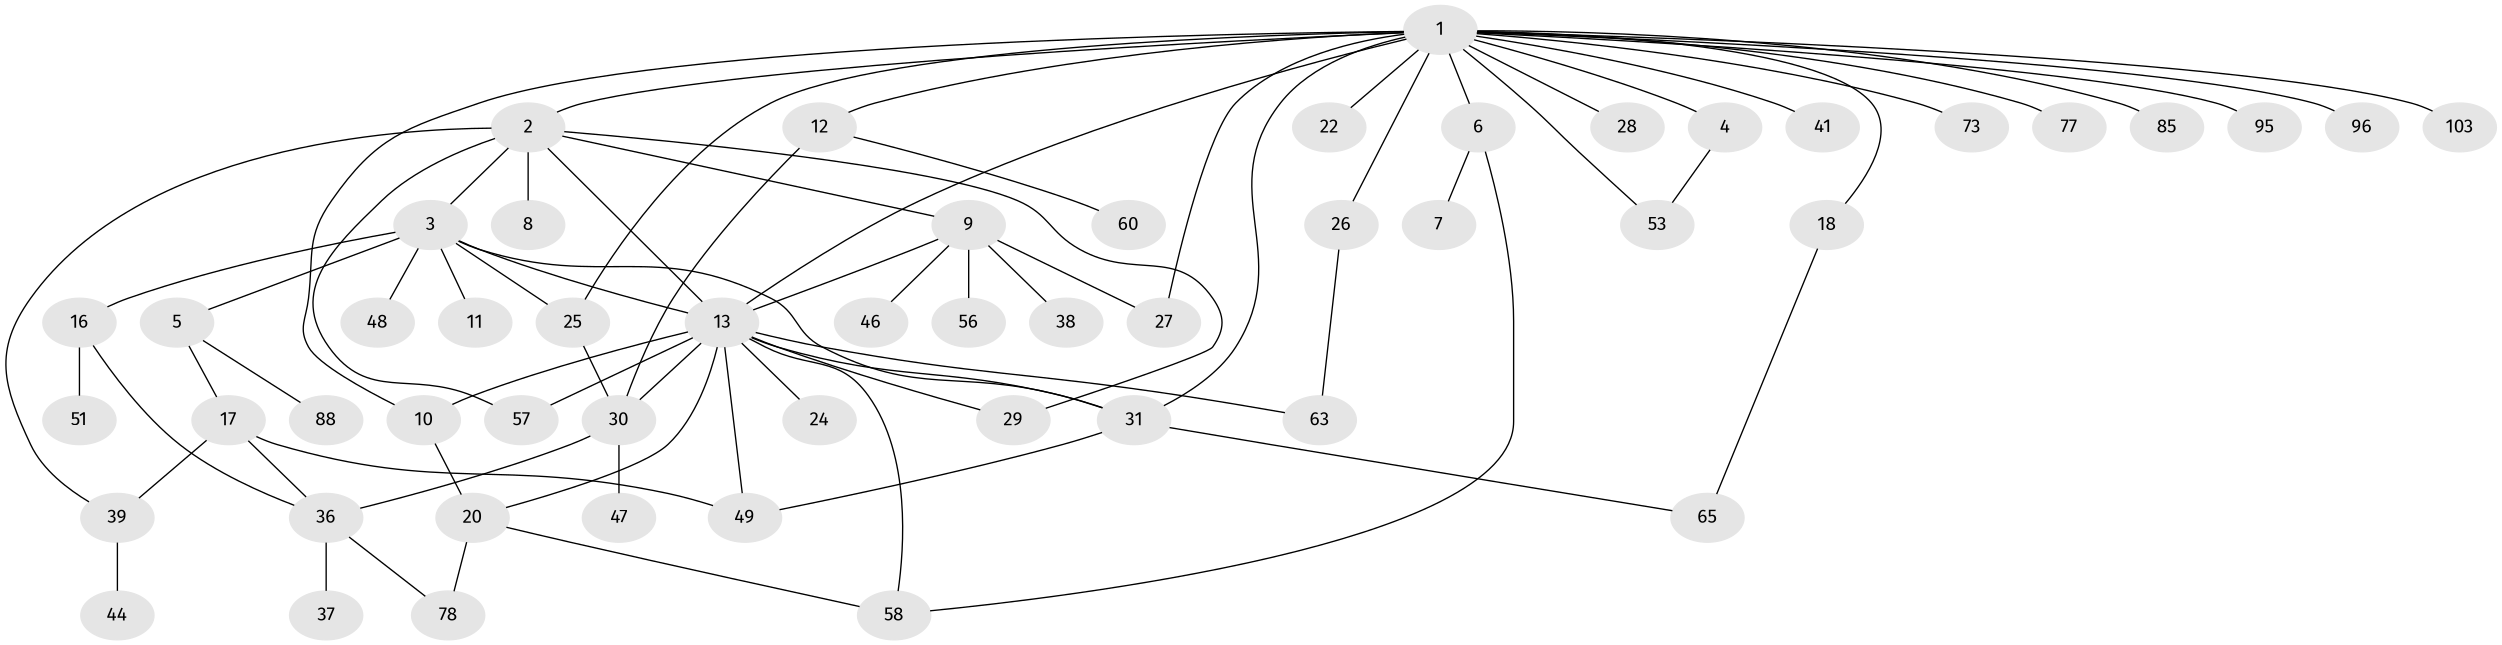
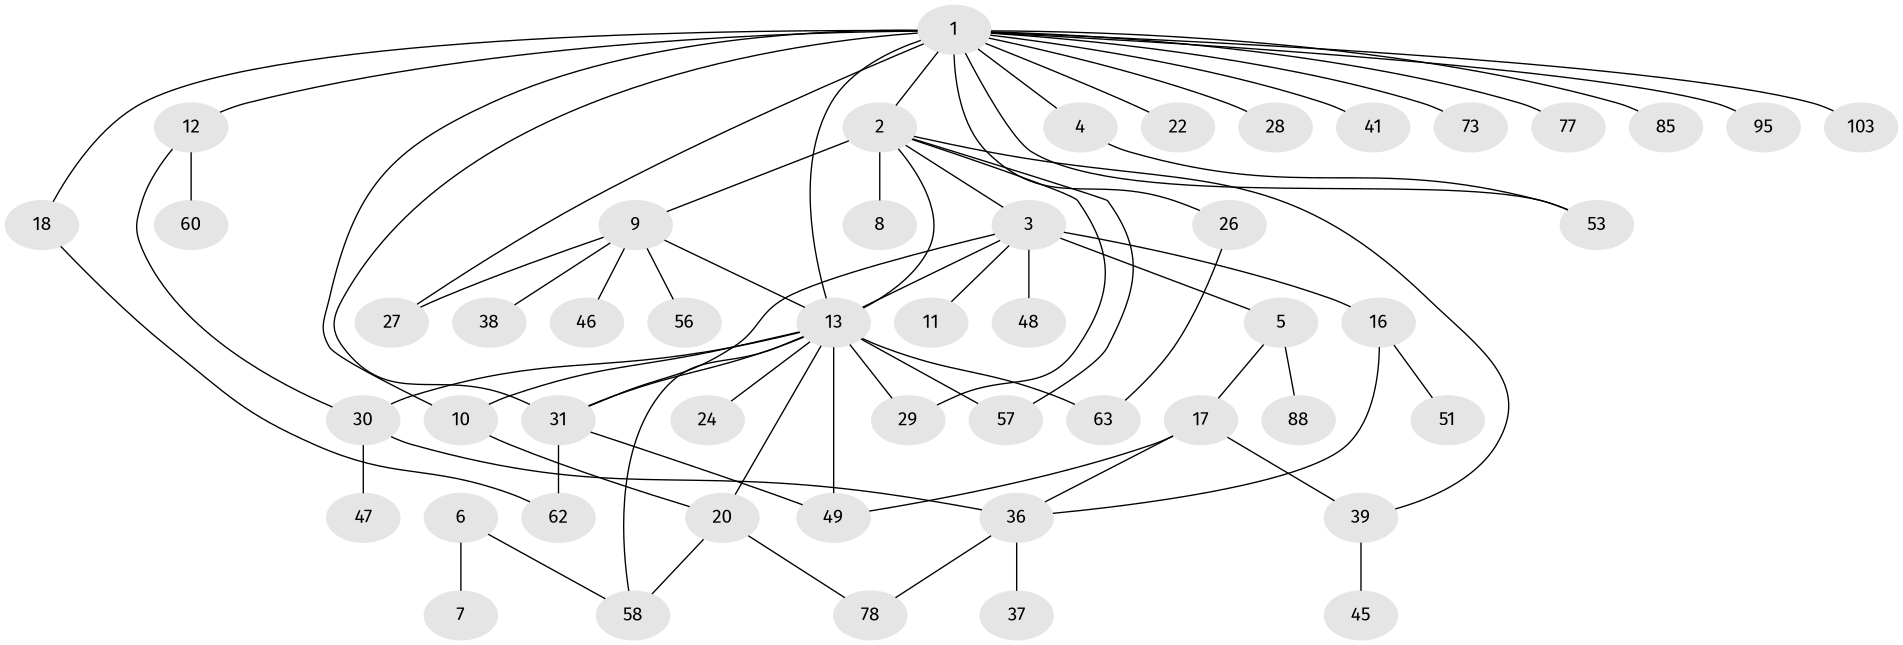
edge "1" -- "6": removed
node "96": removed
node "25": removed
node "65": label "65" -> "62"
node "44": label "44" -> "45"
